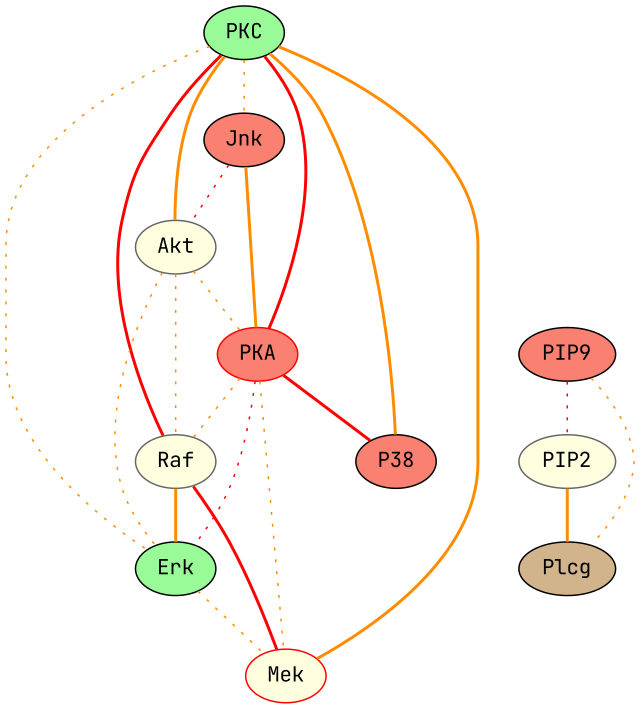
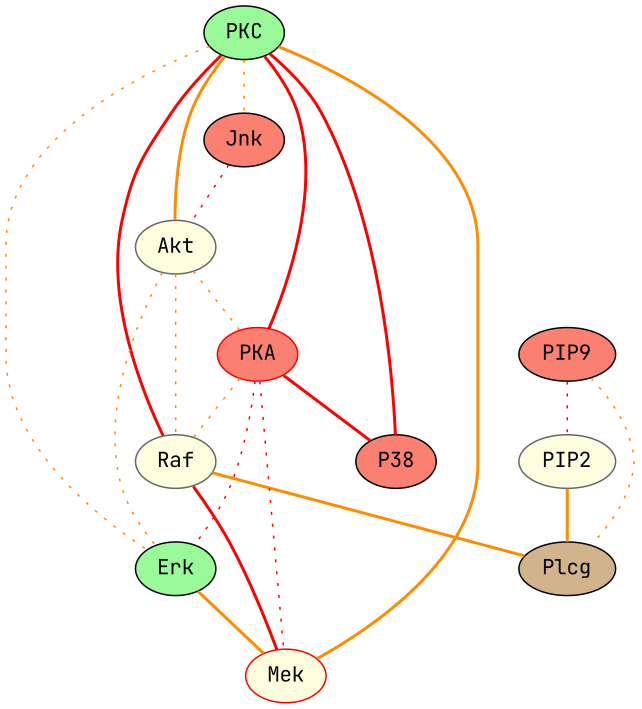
edge "PKC" -- "P38": color darkorange -> red
edge "Jnk" -- "PKA": removed
edge "Raf" -- "Erk": now "Raf" -- "Plcg"
edge "PKA" -- "Mek": color darkorange -> red
edge "Erk" -- "Mek": style dotted -> bold
